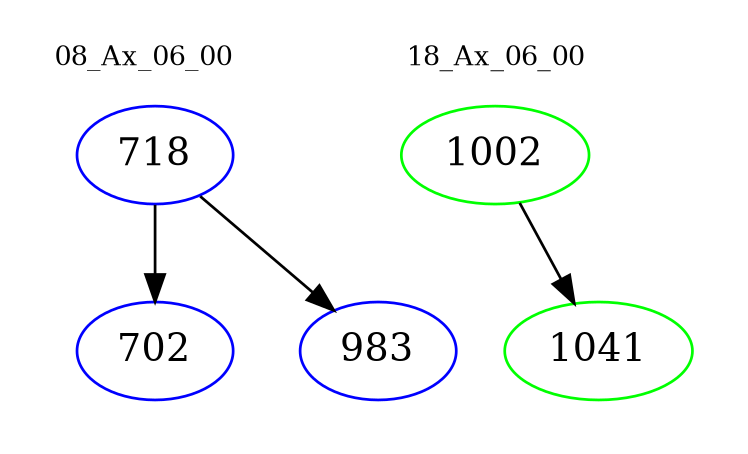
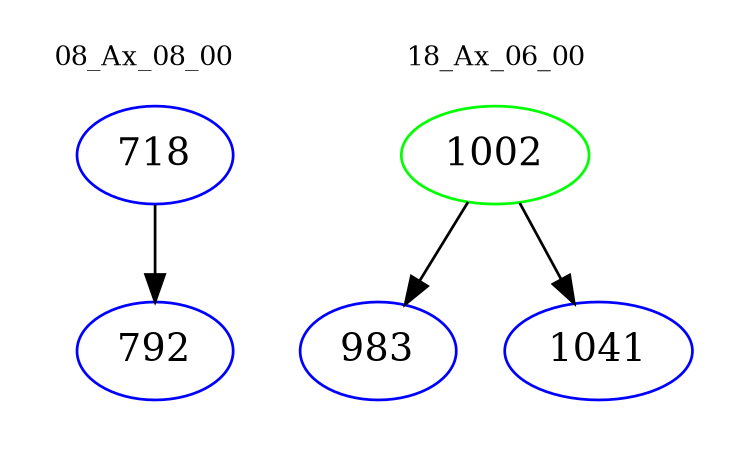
cluster "08_Ax_06_00": label "08_Ax_06_00" -> "08_Ax_08_00"
edge "718" -> "983": now "1002" -> "983"
node "702": label "702" -> "792"
node "1041": color green -> blue
